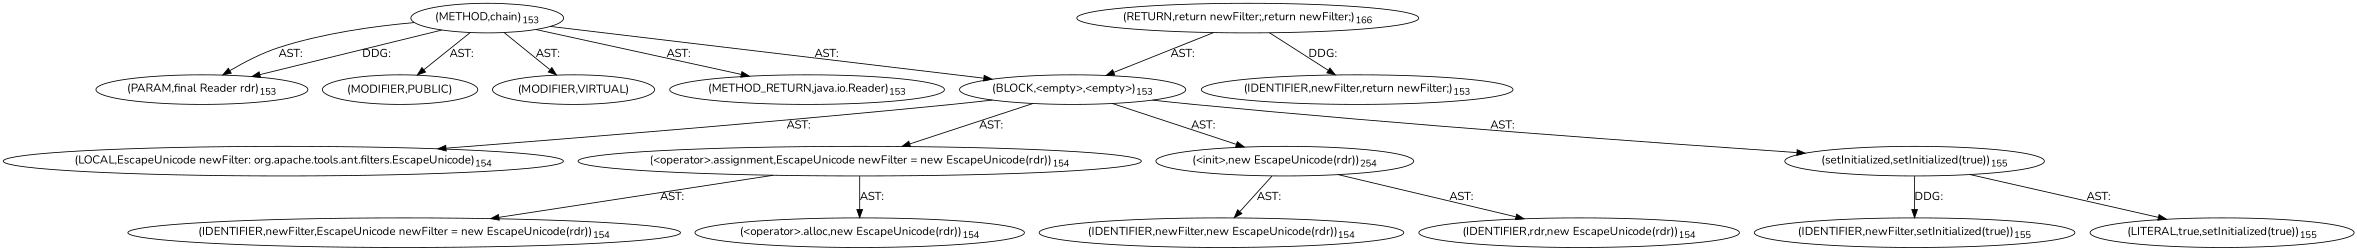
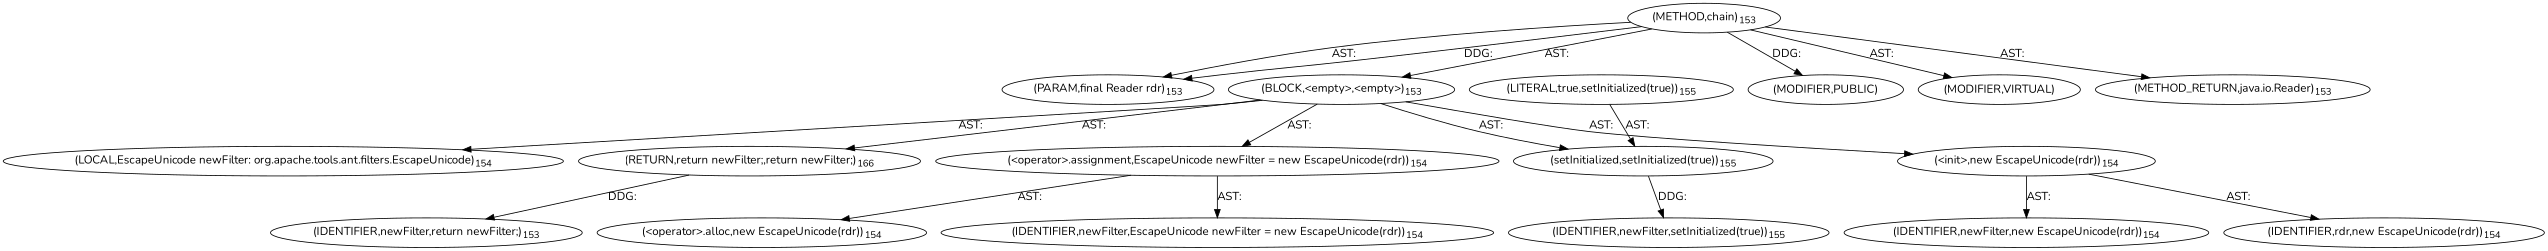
edge "(RETURN,return newFilter;,return newFilter;)" -> "(BLOCK,<empty>,<empty>)": reversed
edge "(METHOD,chain)" -> "(MODIFIER,PUBLIC)": label "AST: " -> "DDG: "
node "(<init>,new EscapeUnicode(rdr))": text "254" -> "154"
edge "(setInitialized,setInitialized(true))" -> "(LITERAL,true,setInitialized(true))": reversed
